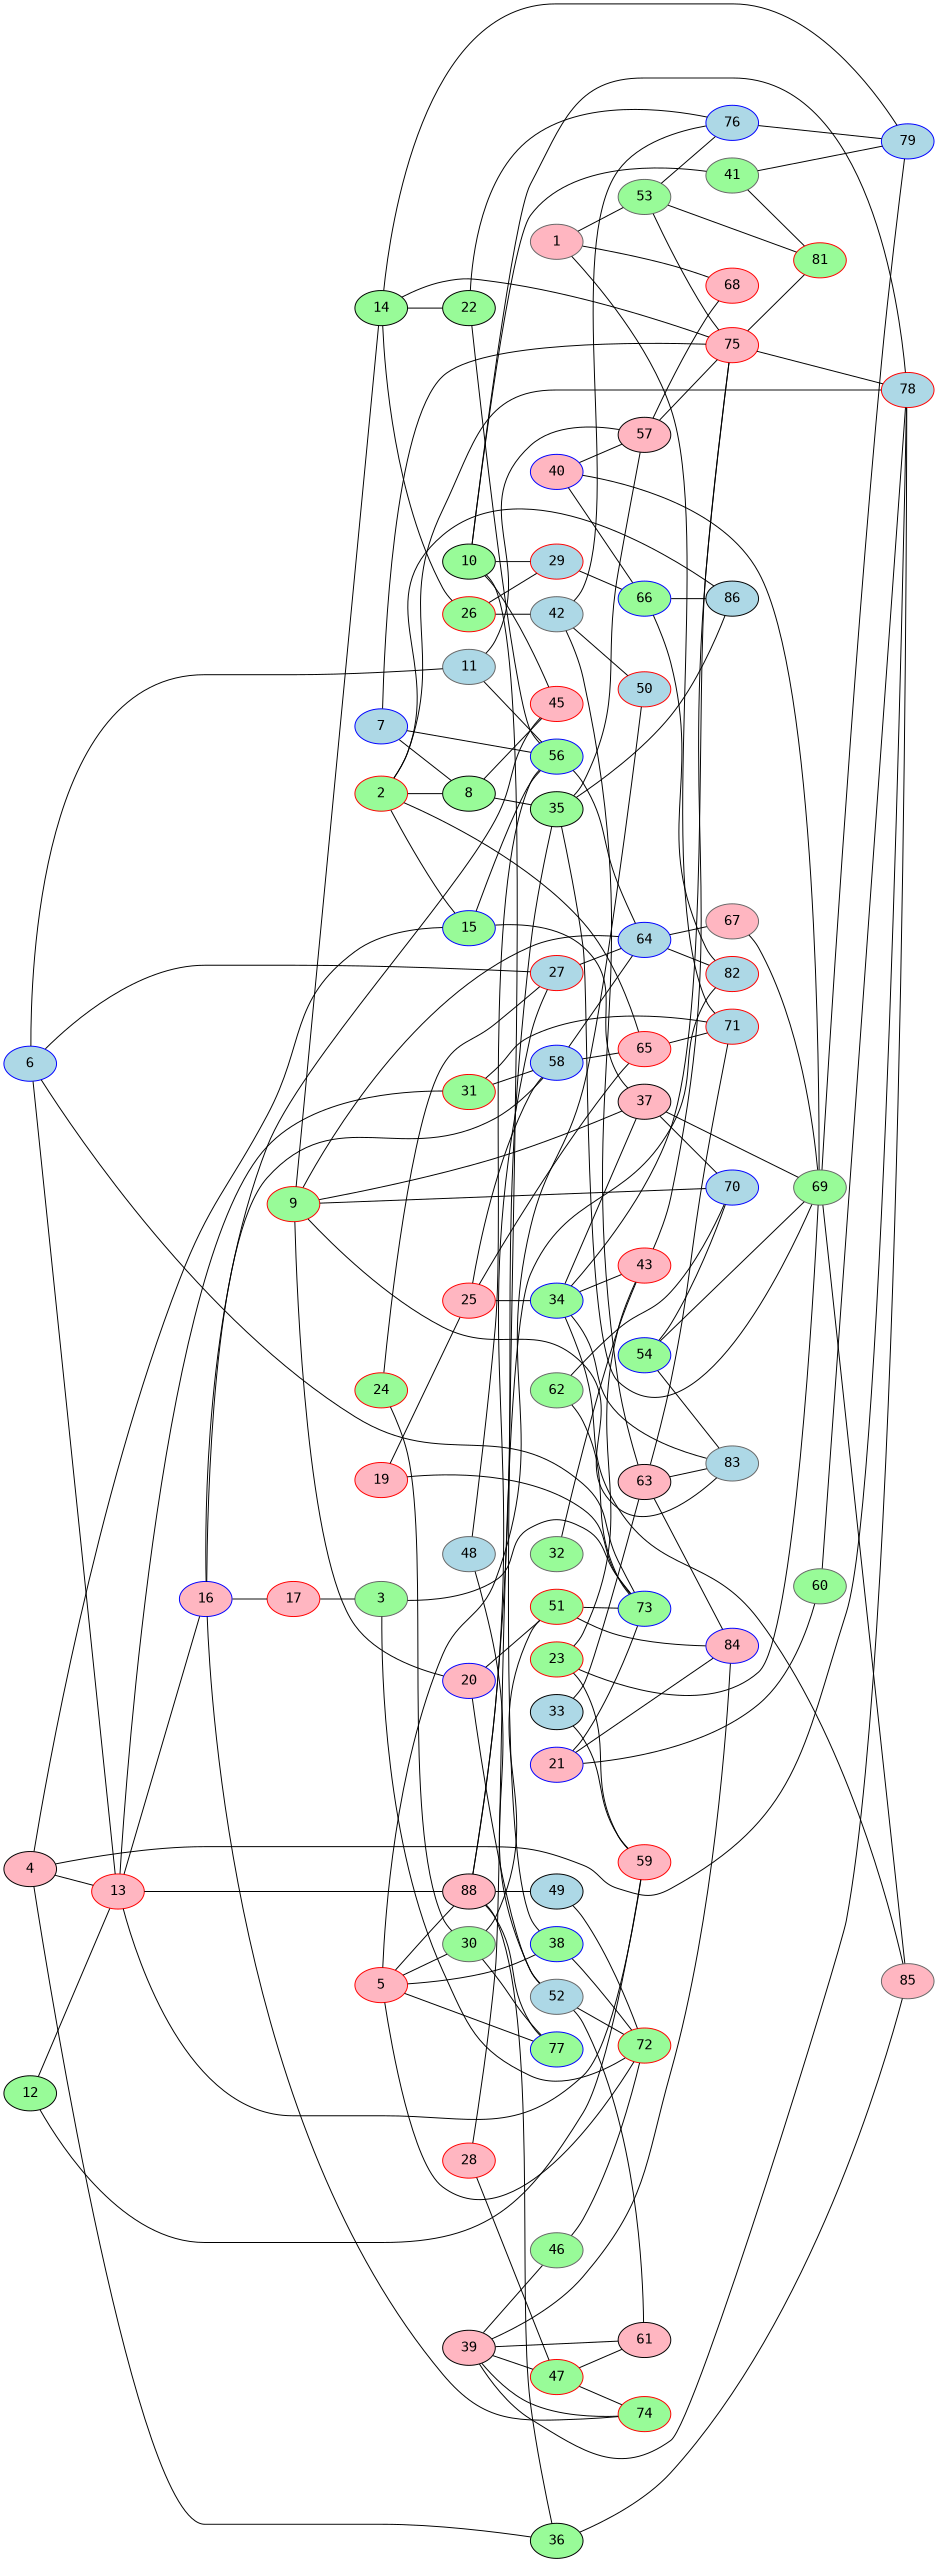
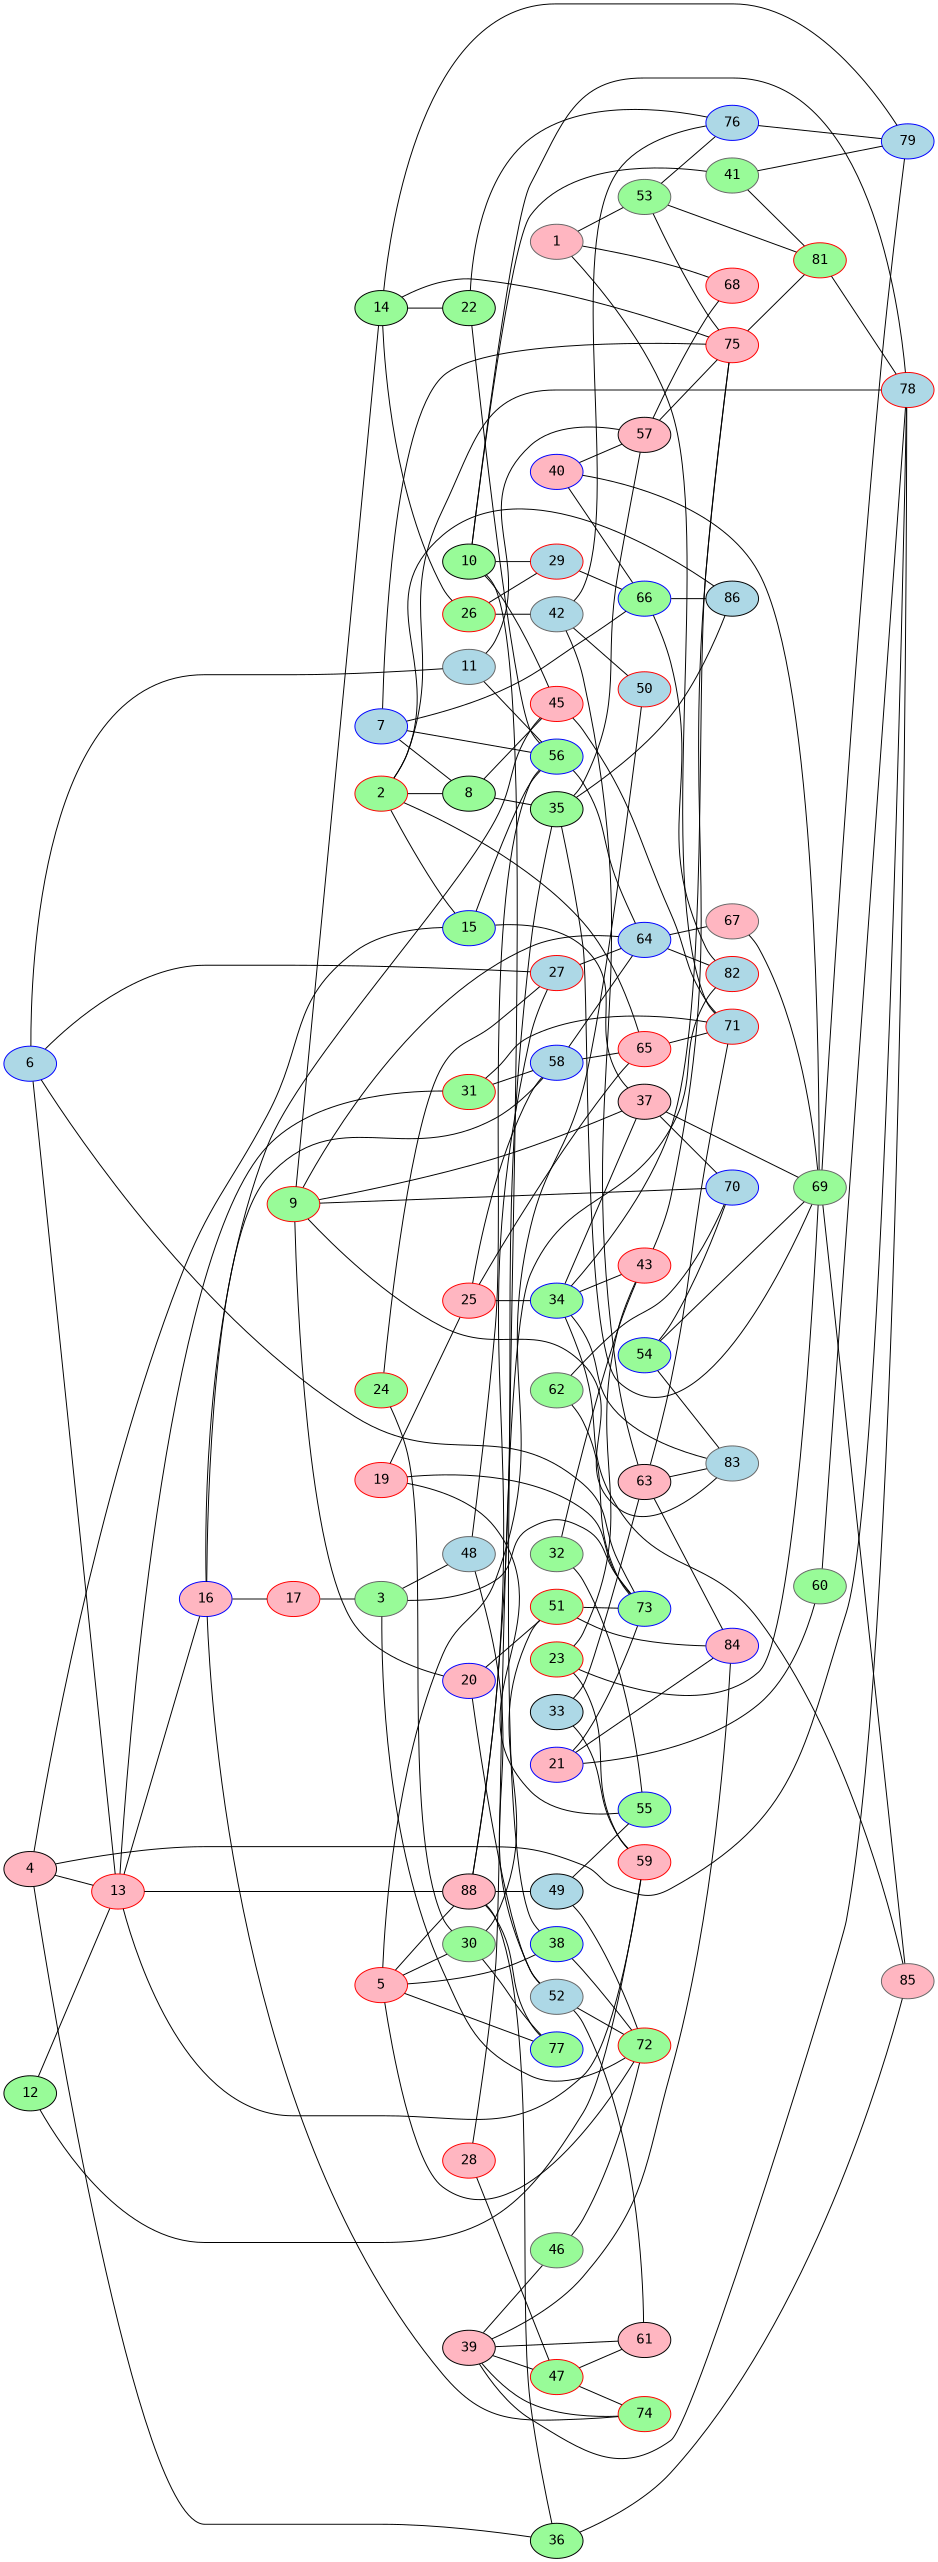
edge "75" -- "78": now "81" -- "78"
edge "66" -- "7": added
edge "45" -- "71": added
edge "48" -- "3": added
node "55": added
